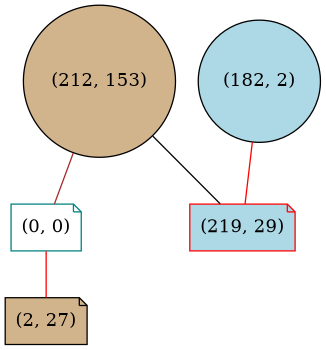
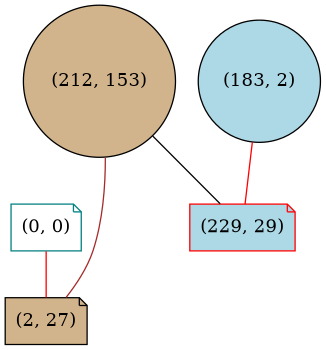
node "(182, 2)": label "(182, 2)" -> "(183, 2)"
edge "(212, 153)" -- "(0, 0)": now "(212, 153)" -- "(2, 27)"
node "(219, 29)": label "(219, 29)" -> "(229, 29)"
